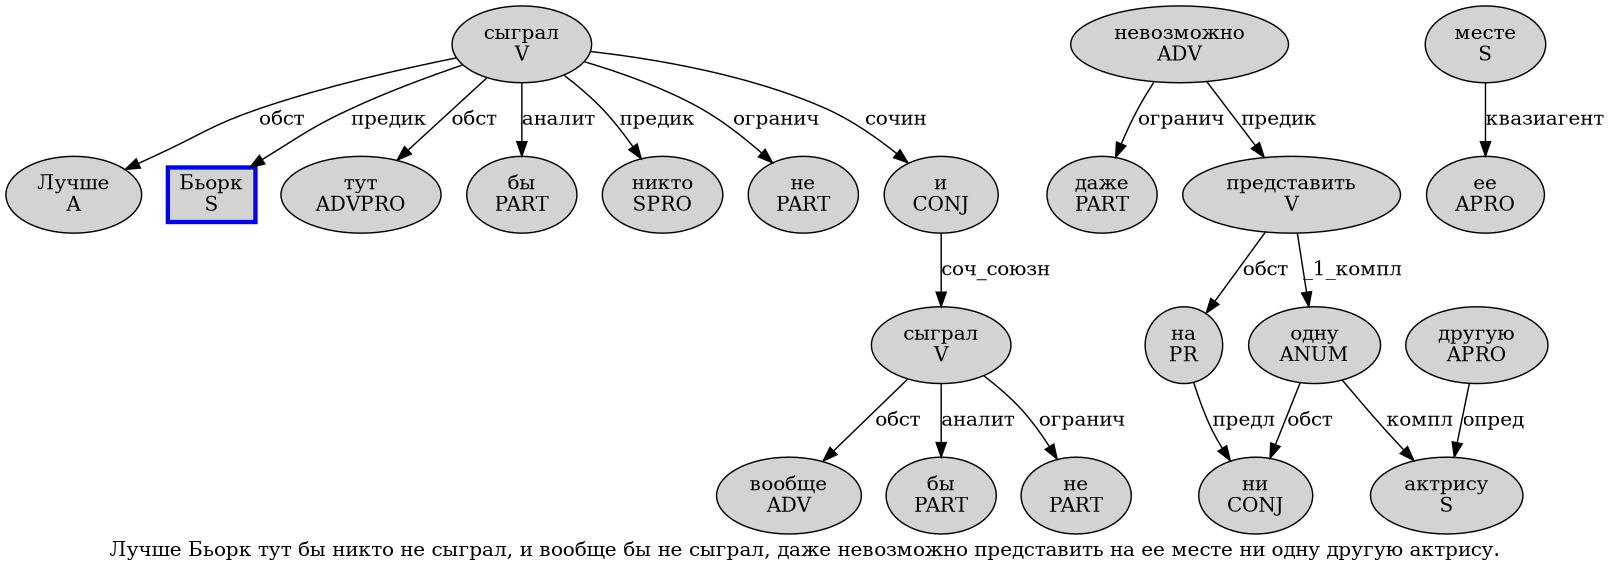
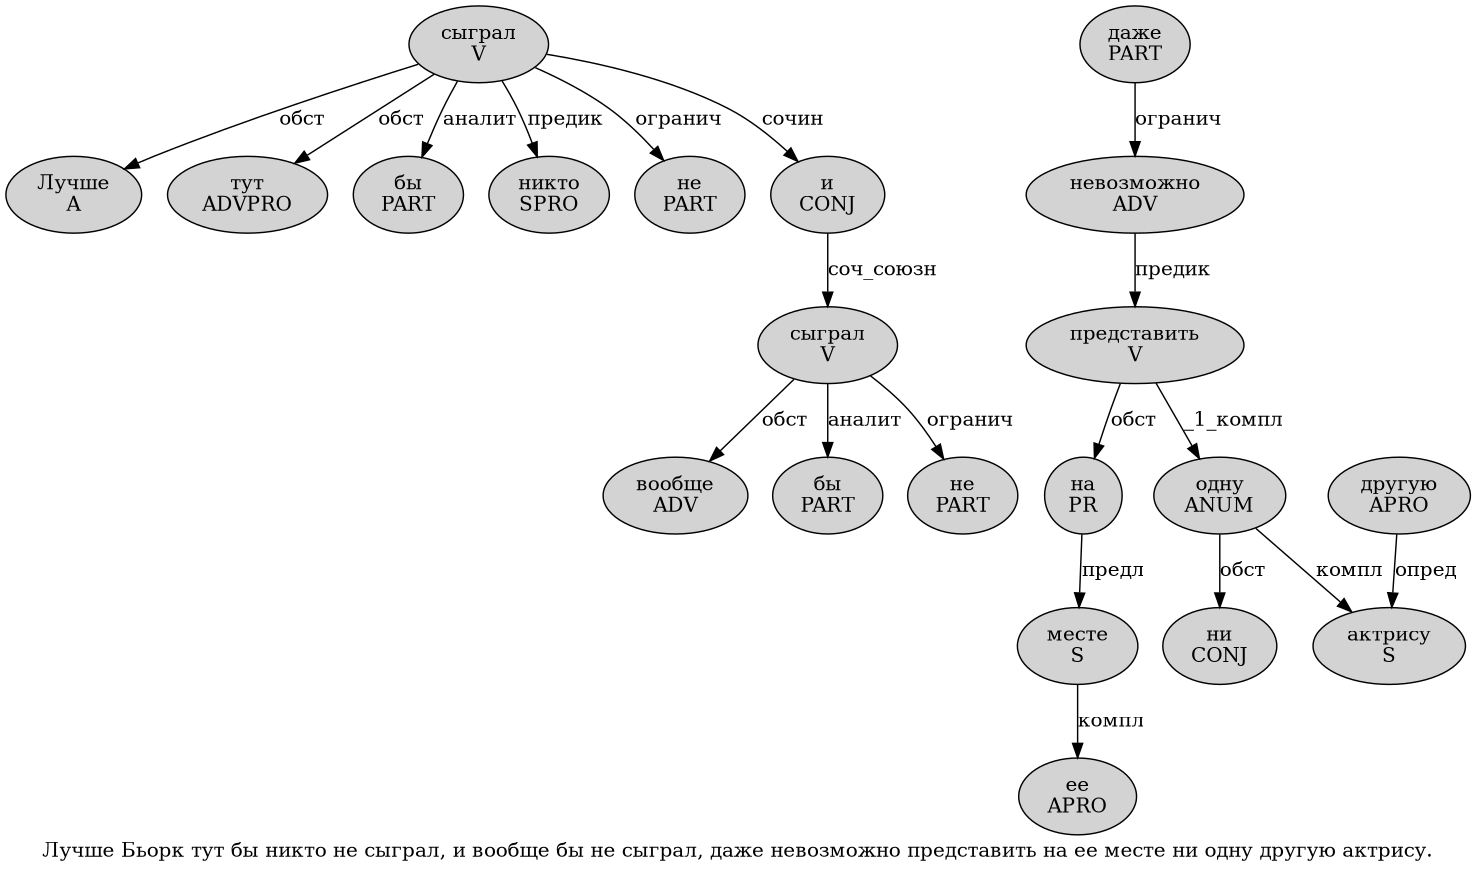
edge "невозможно ADV" -> "даже PART": reversed
edge "месте S" -> "ее APRO": label "квазиагент" -> "компл"
node "Бьорк S": removed
edge "на PR" -> "ни CONJ": now "на PR" -> "месте S"
